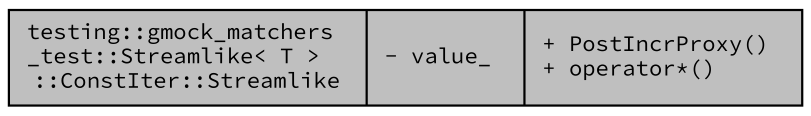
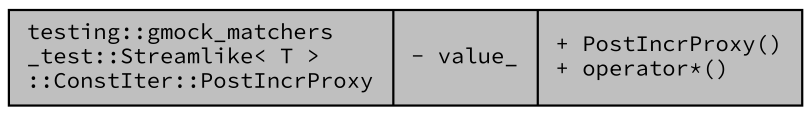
node "testing::gmock_matchers": text "::ConstIter::Streamlike" -> "::ConstIter::PostIncrProxy"
